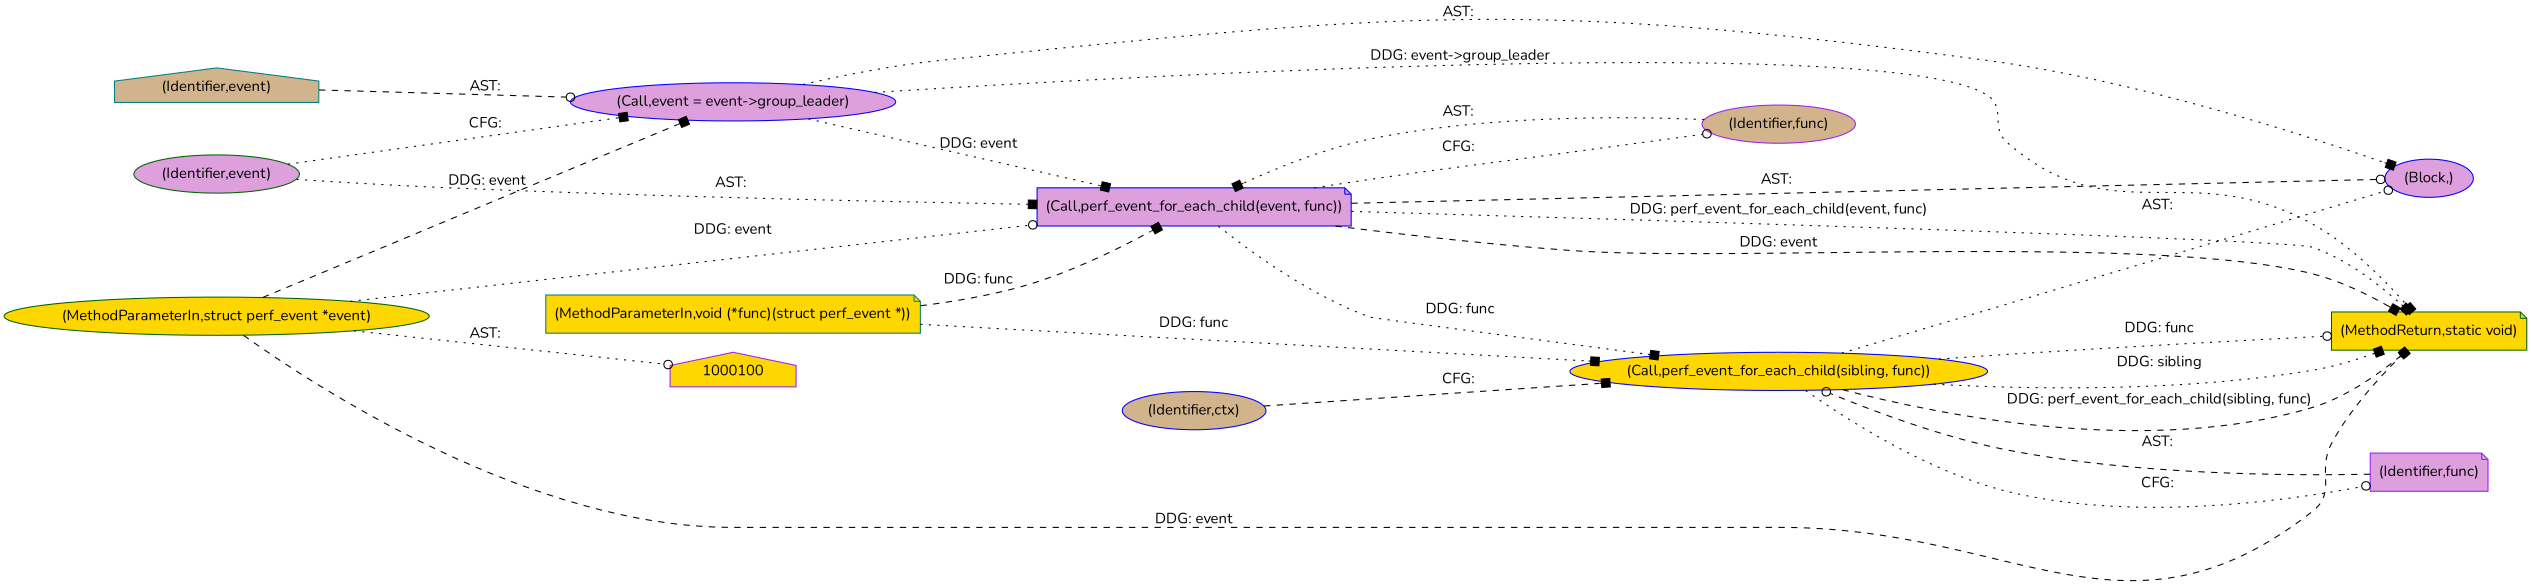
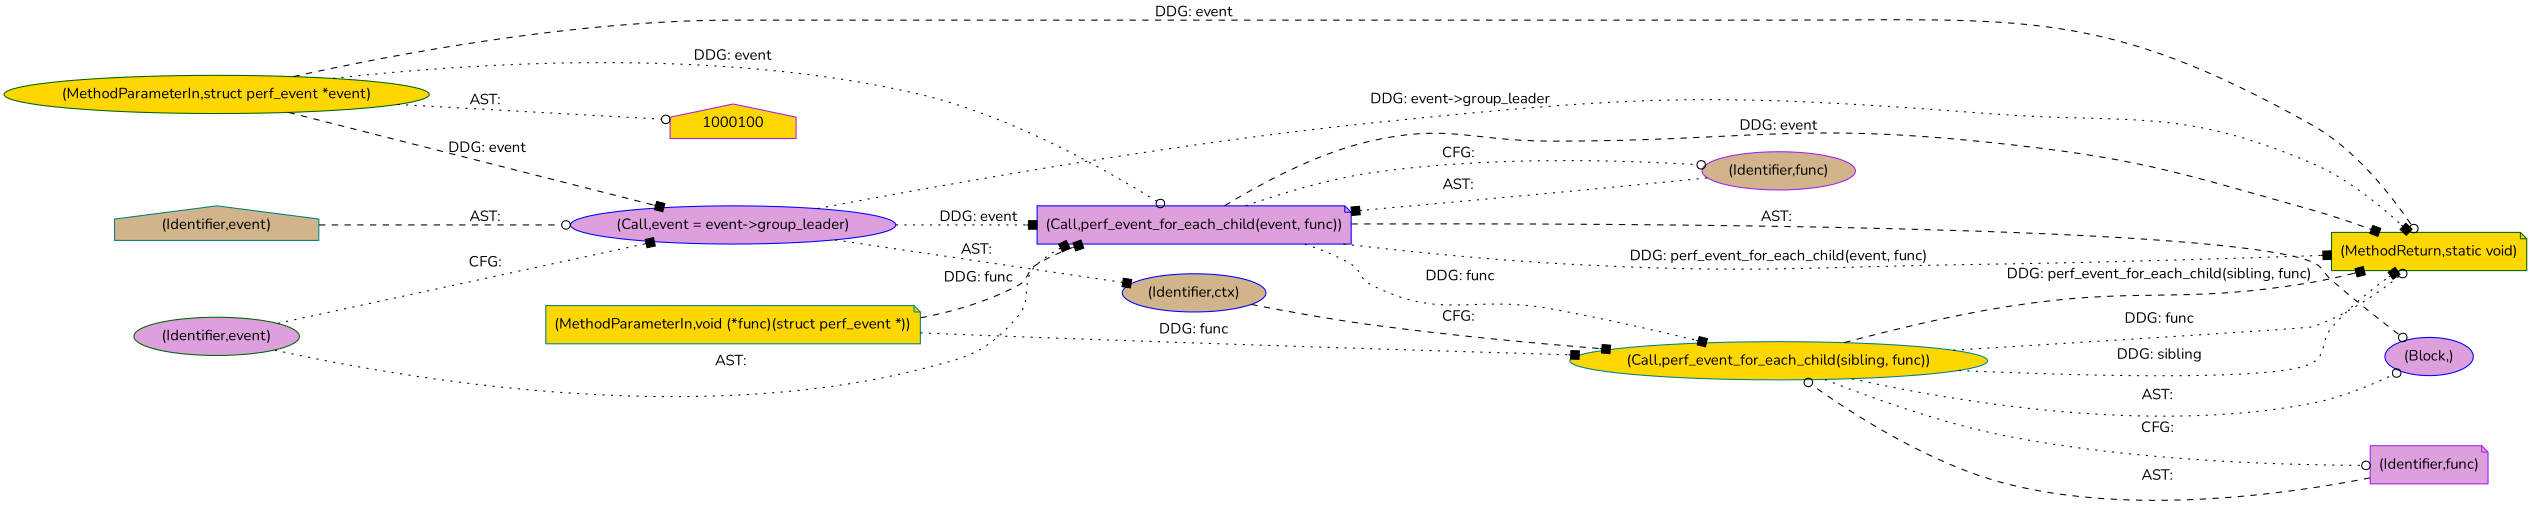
edge "(Call,event = event->group_leader)" -> "(Block,)": now "(Call,event = event->group_leader)" -> "(Identifier,ctx)"
node "(Call,perf_event_for_each_child(sibling, func))": color blue -> teal
